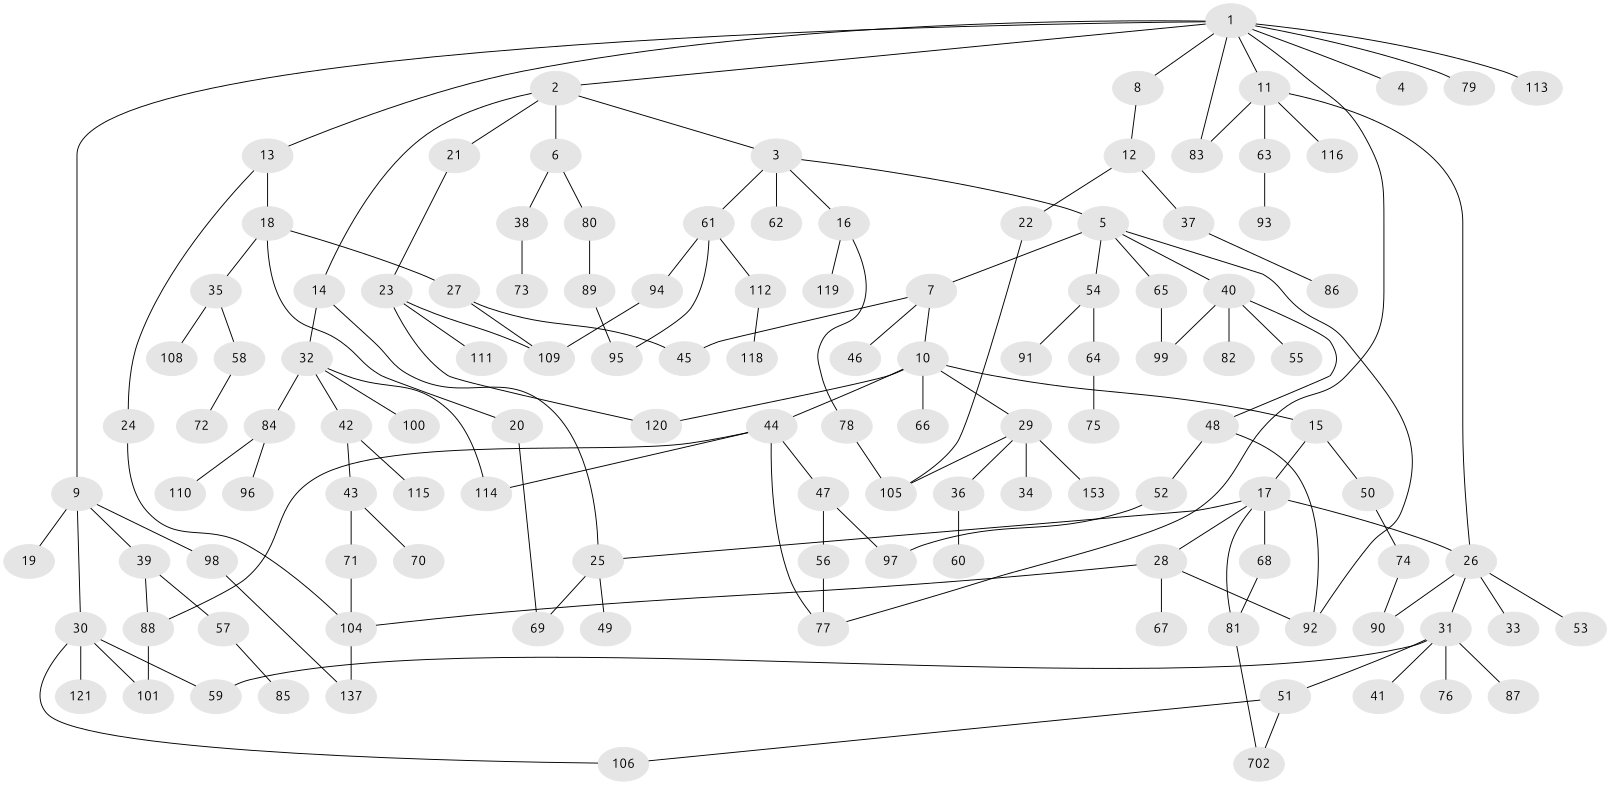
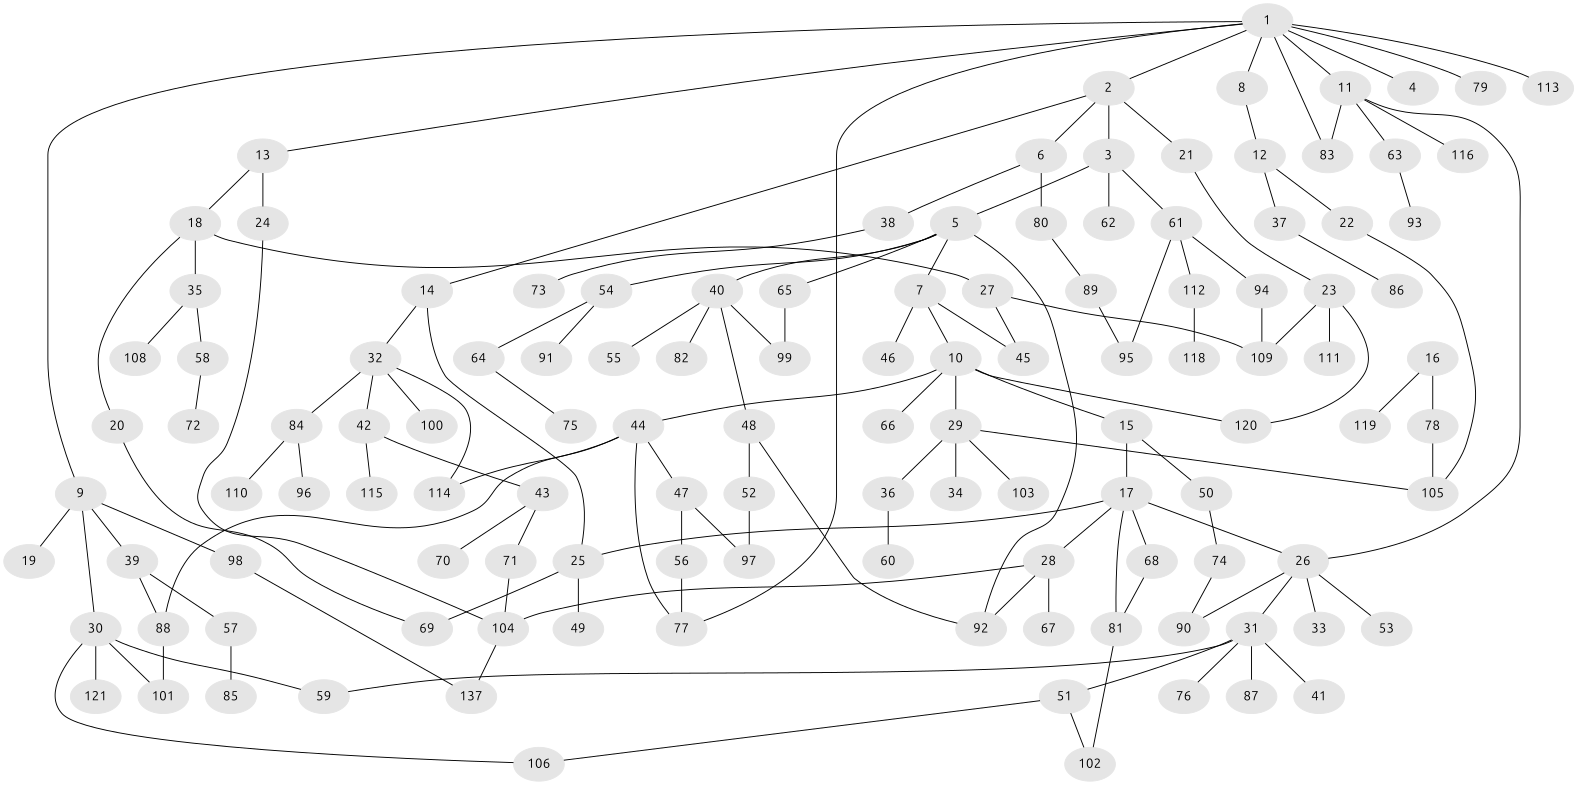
edge "3" -- "16": removed
node "153": label "153" -> "103"
node "702": label "702" -> "102"
